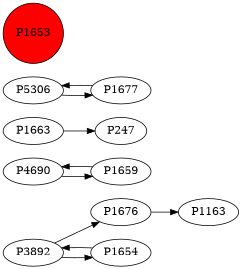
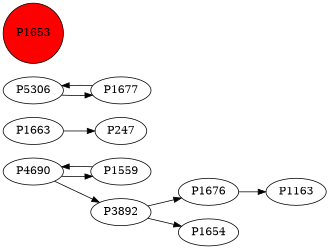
node "P1659": label "P1659" -> "P1559"
edge "P1654" -> "P3892": now "P4690" -> "P3892"
